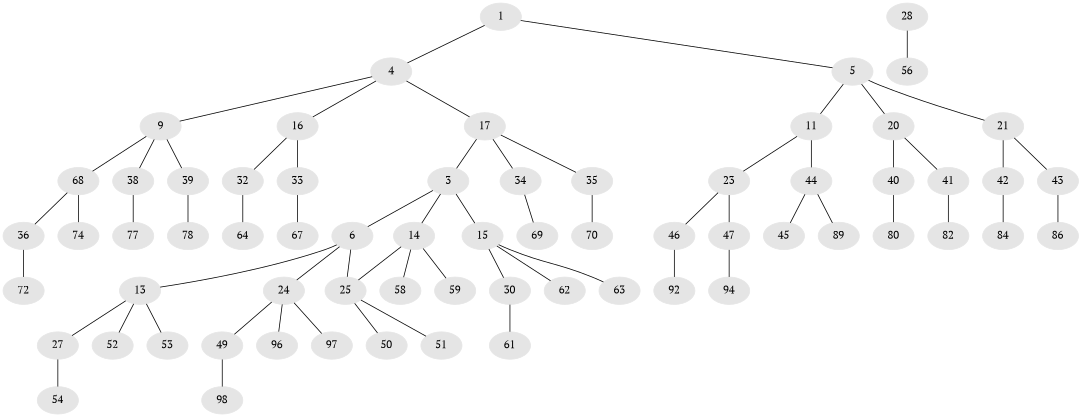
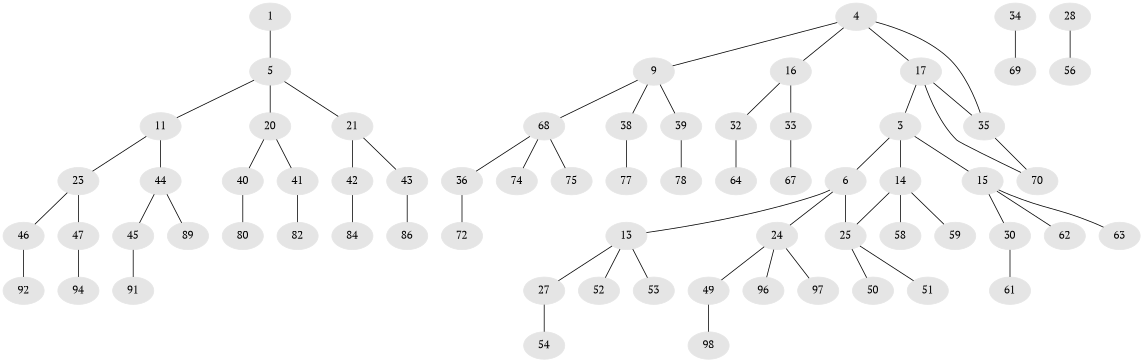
edge "1" -- "4": now "35" -- "4"
edge "17" -- "34": now "17" -- "70"
node "75": added
node "91": added
